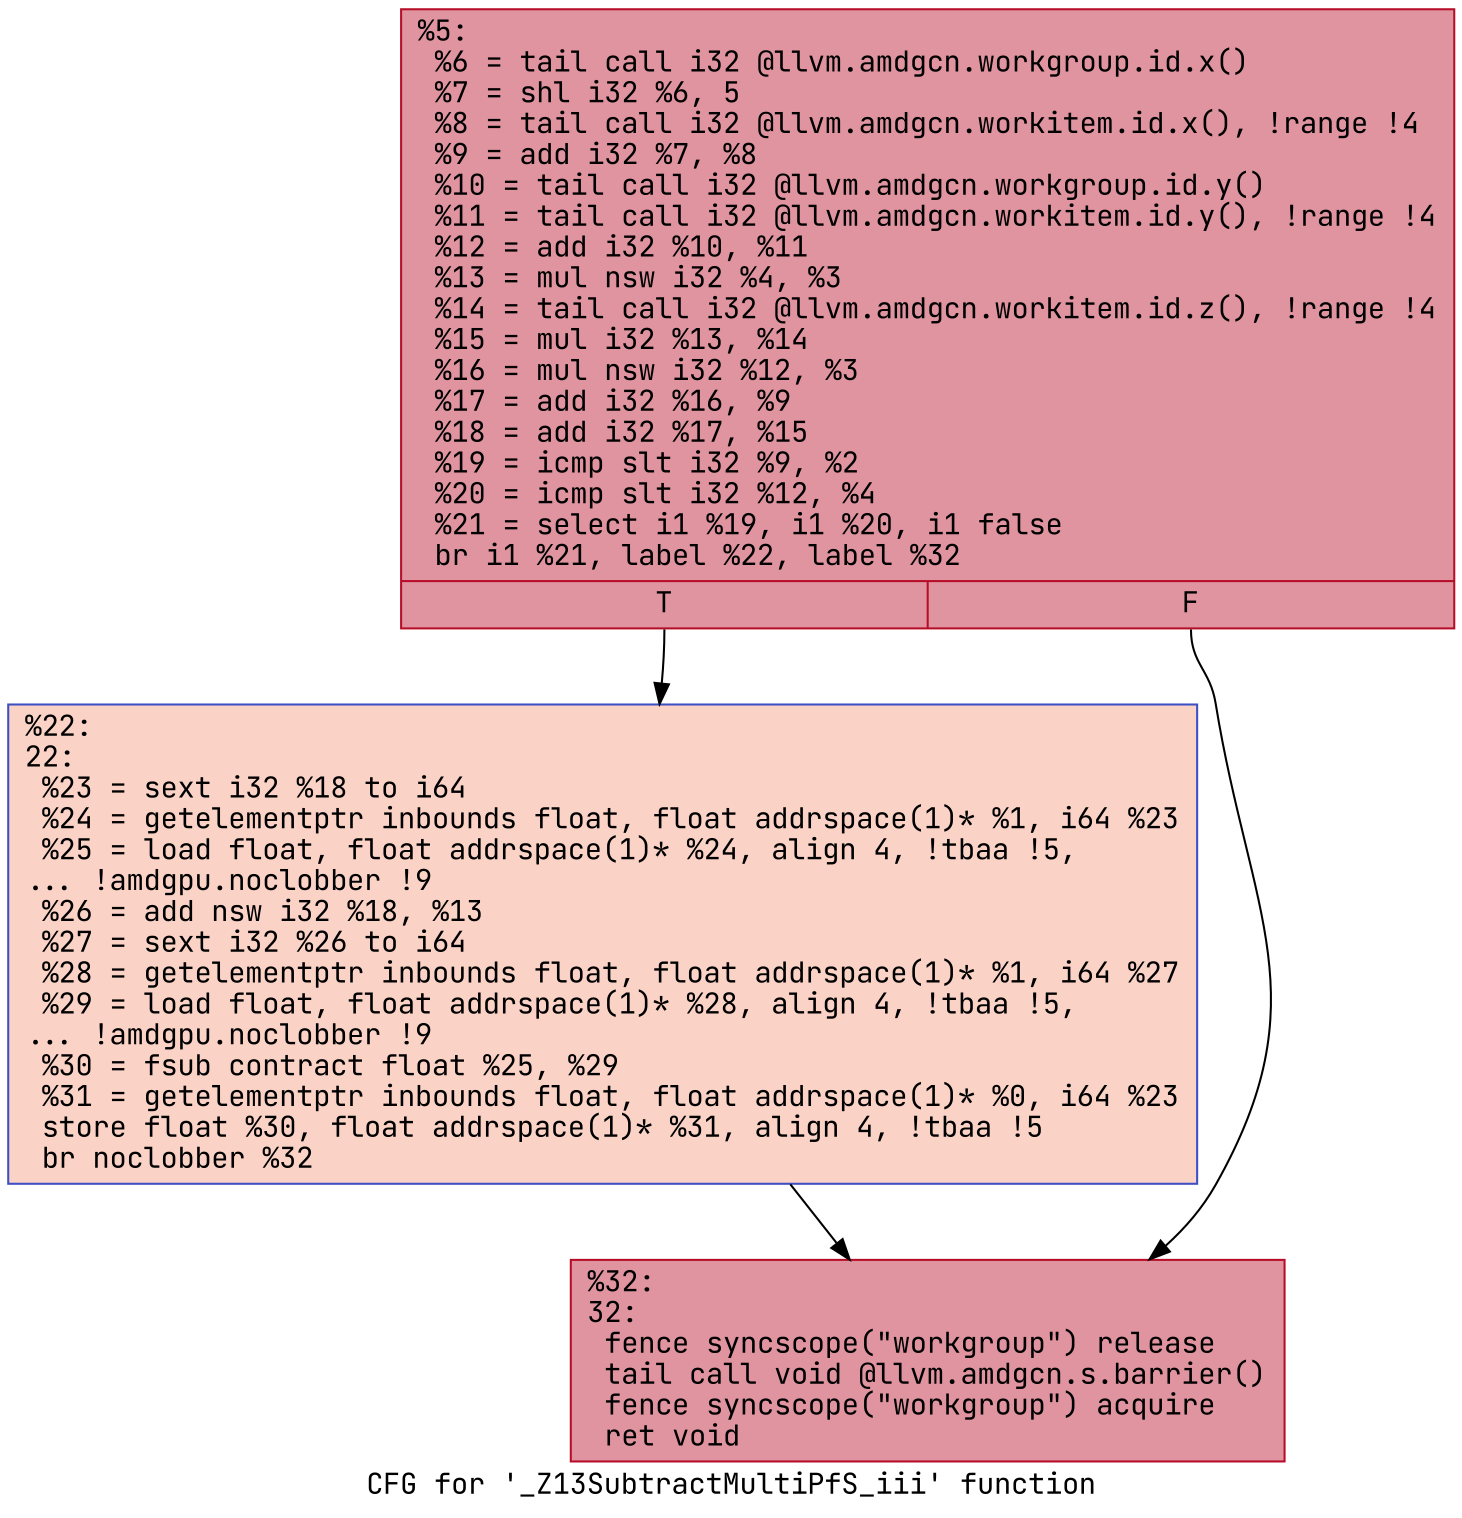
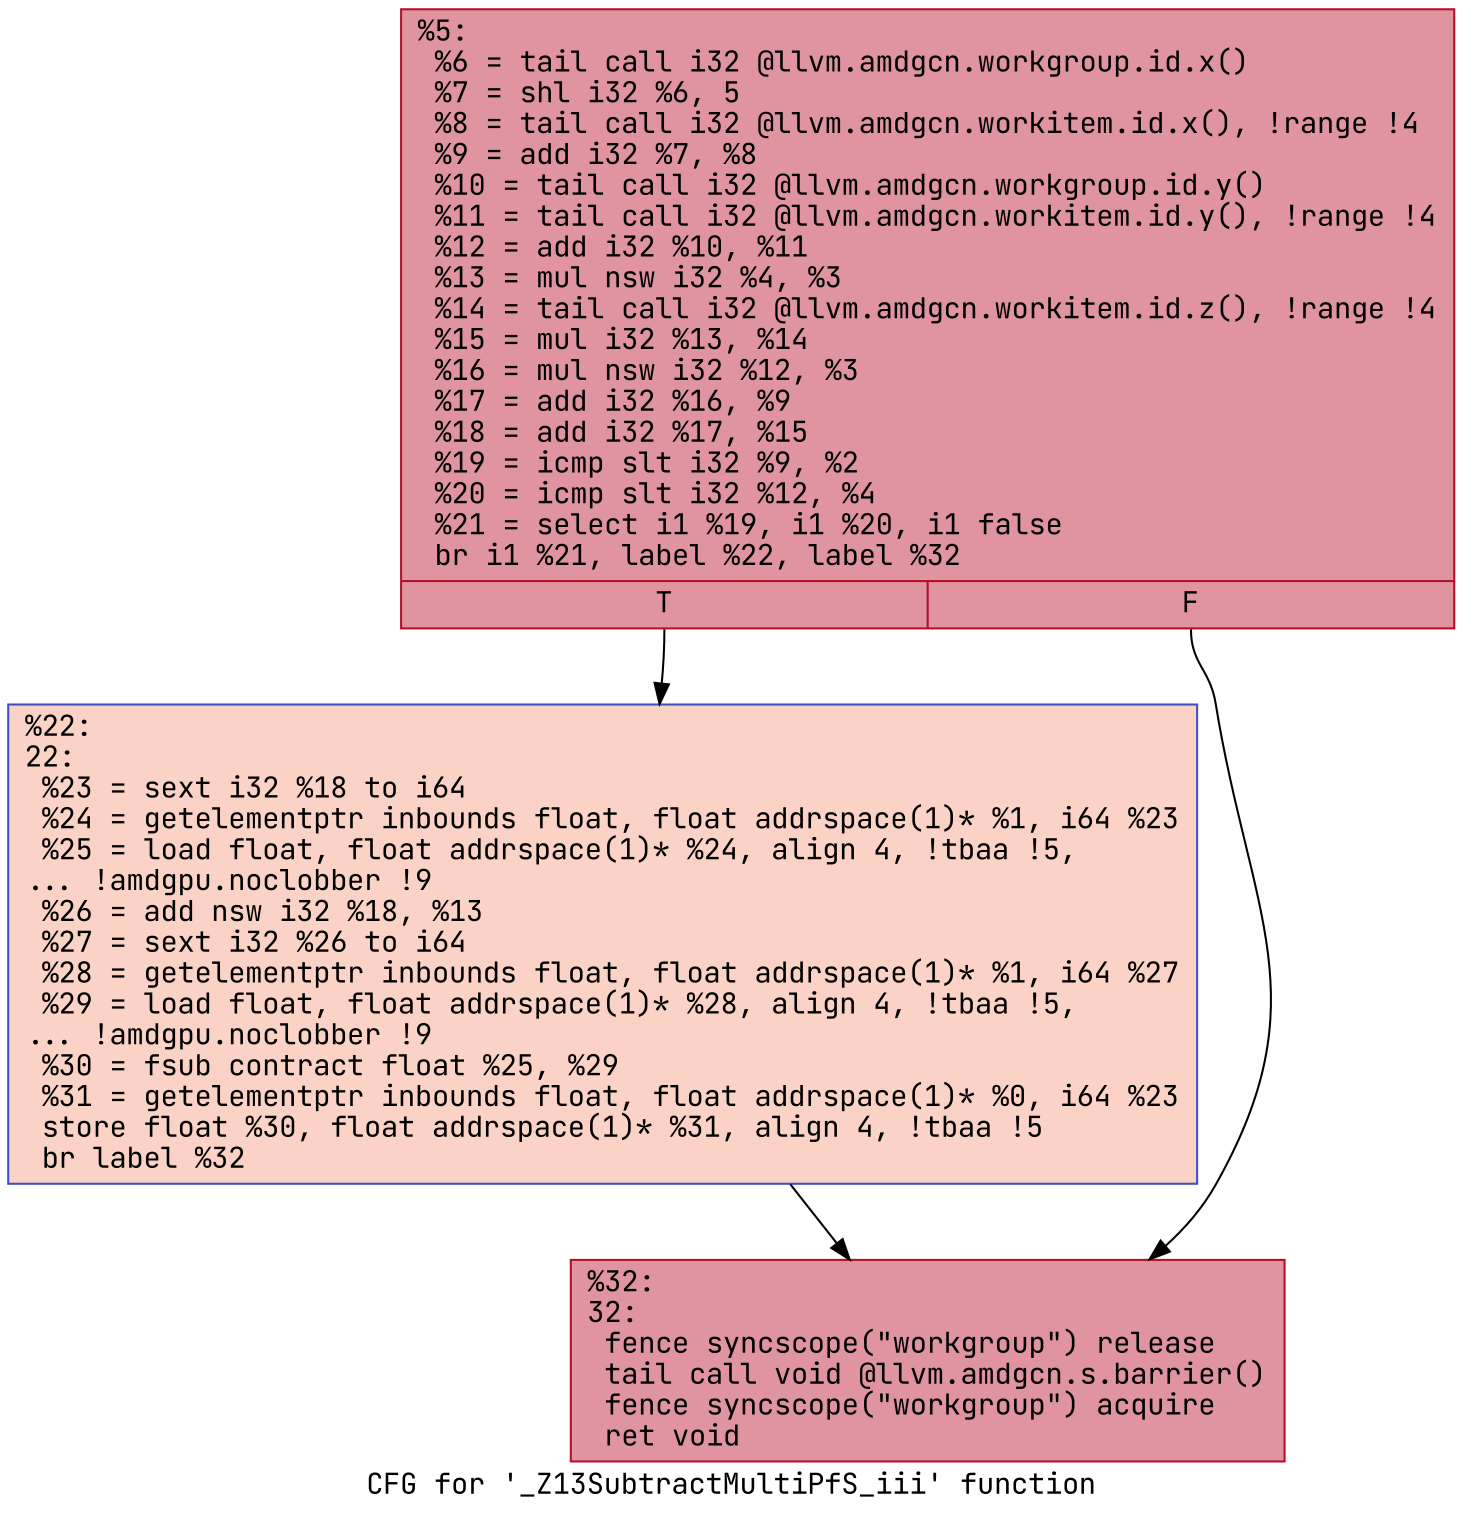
node "%22:": text "br noclobber %32" -> "br label %32"
